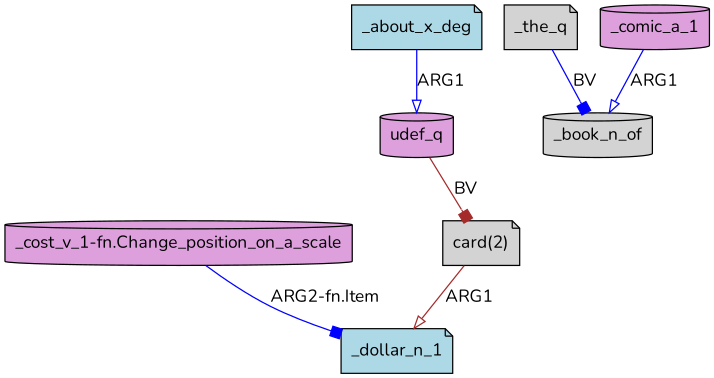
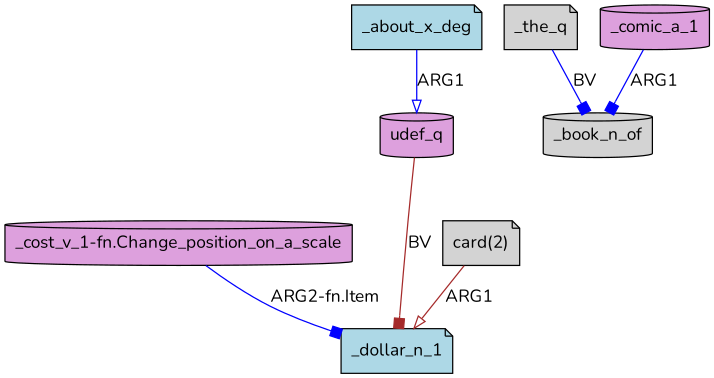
edge "_comic_a_1" -> "_book_n_of": arrowhead onormal -> box
edge "udef_q" -> "card(2)": now "udef_q" -> "_dollar_n_1"
